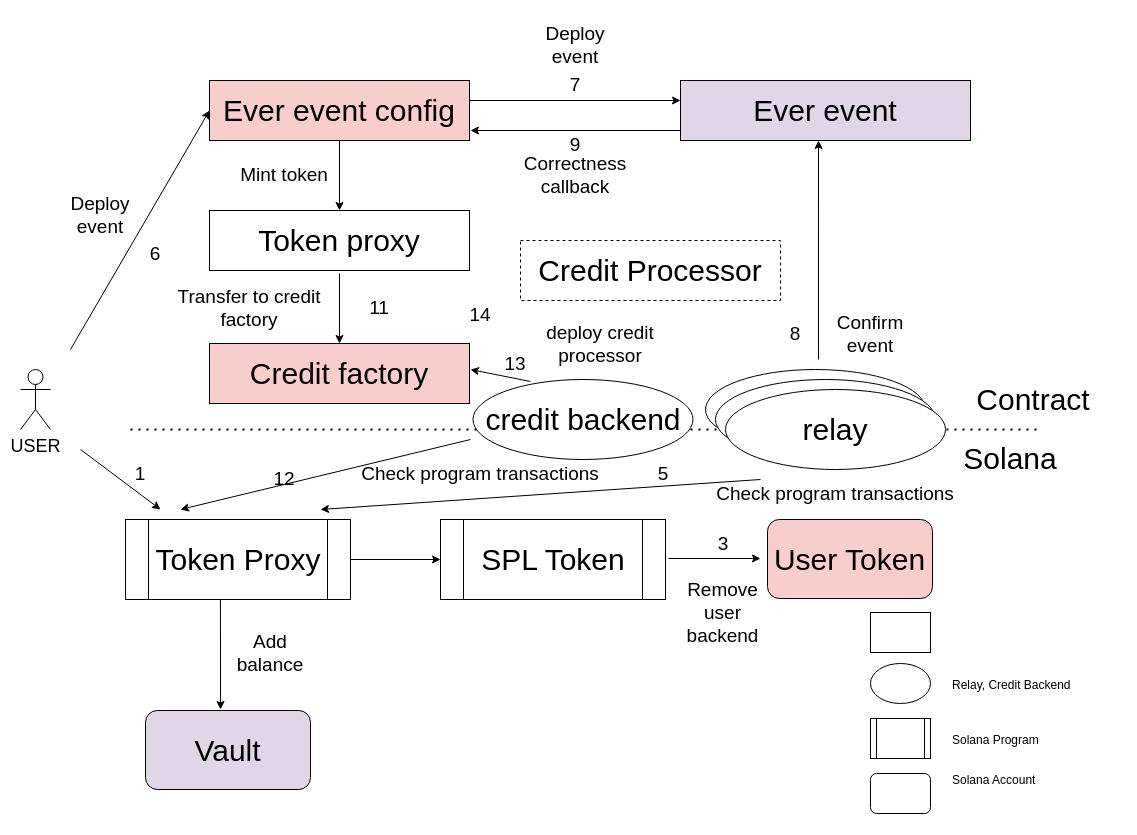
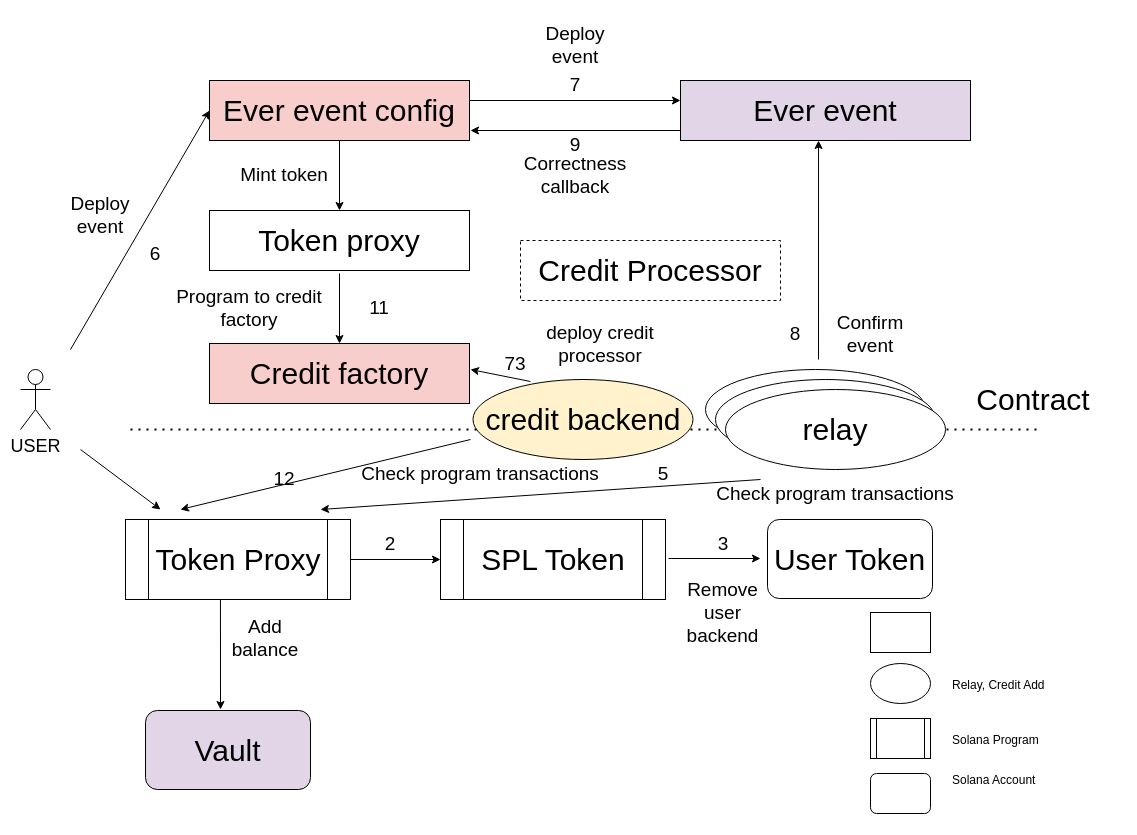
node "Transfer to credit factory": label "Transfer to credit factory" -> "Program to credit factory"
node "14": removed
node "13": label "13" -> "73"
node "credit backend": fillcolor #ffffff -> #fff2cc
node "Solana": removed
node "1": removed
node "2": added
node "User Token": fillcolor #f8cecc -> #ffffff
node "Add balance": moved (271, 654) -> (266, 639)
node "Relay, Credit Backend": label "Relay, Credit Backend" -> "Relay, Credit Add"
